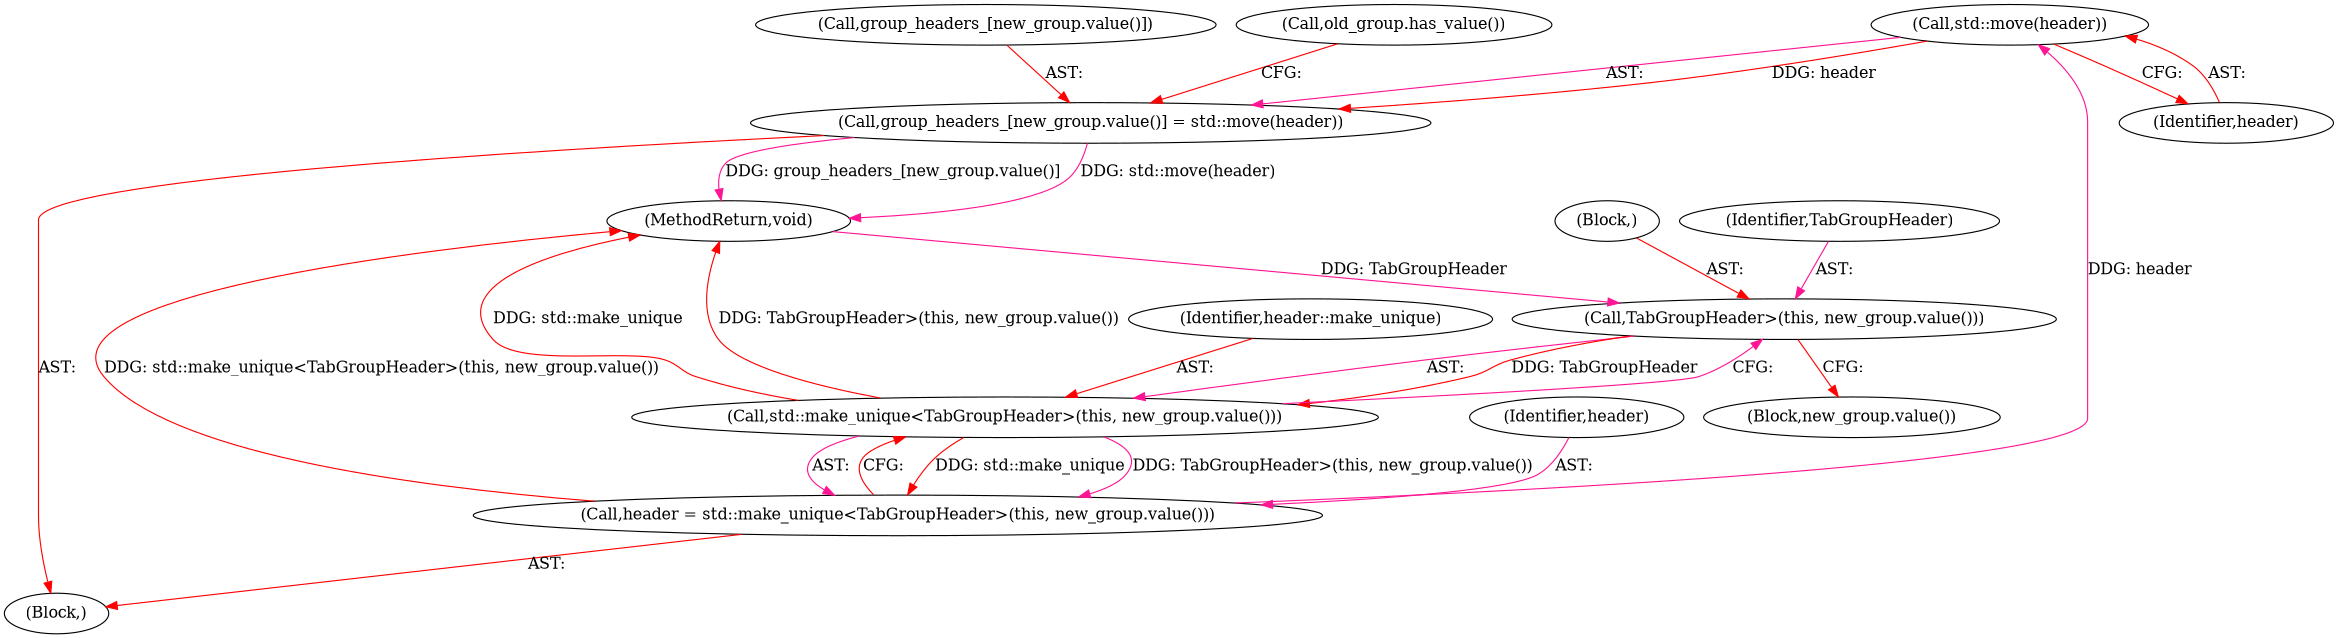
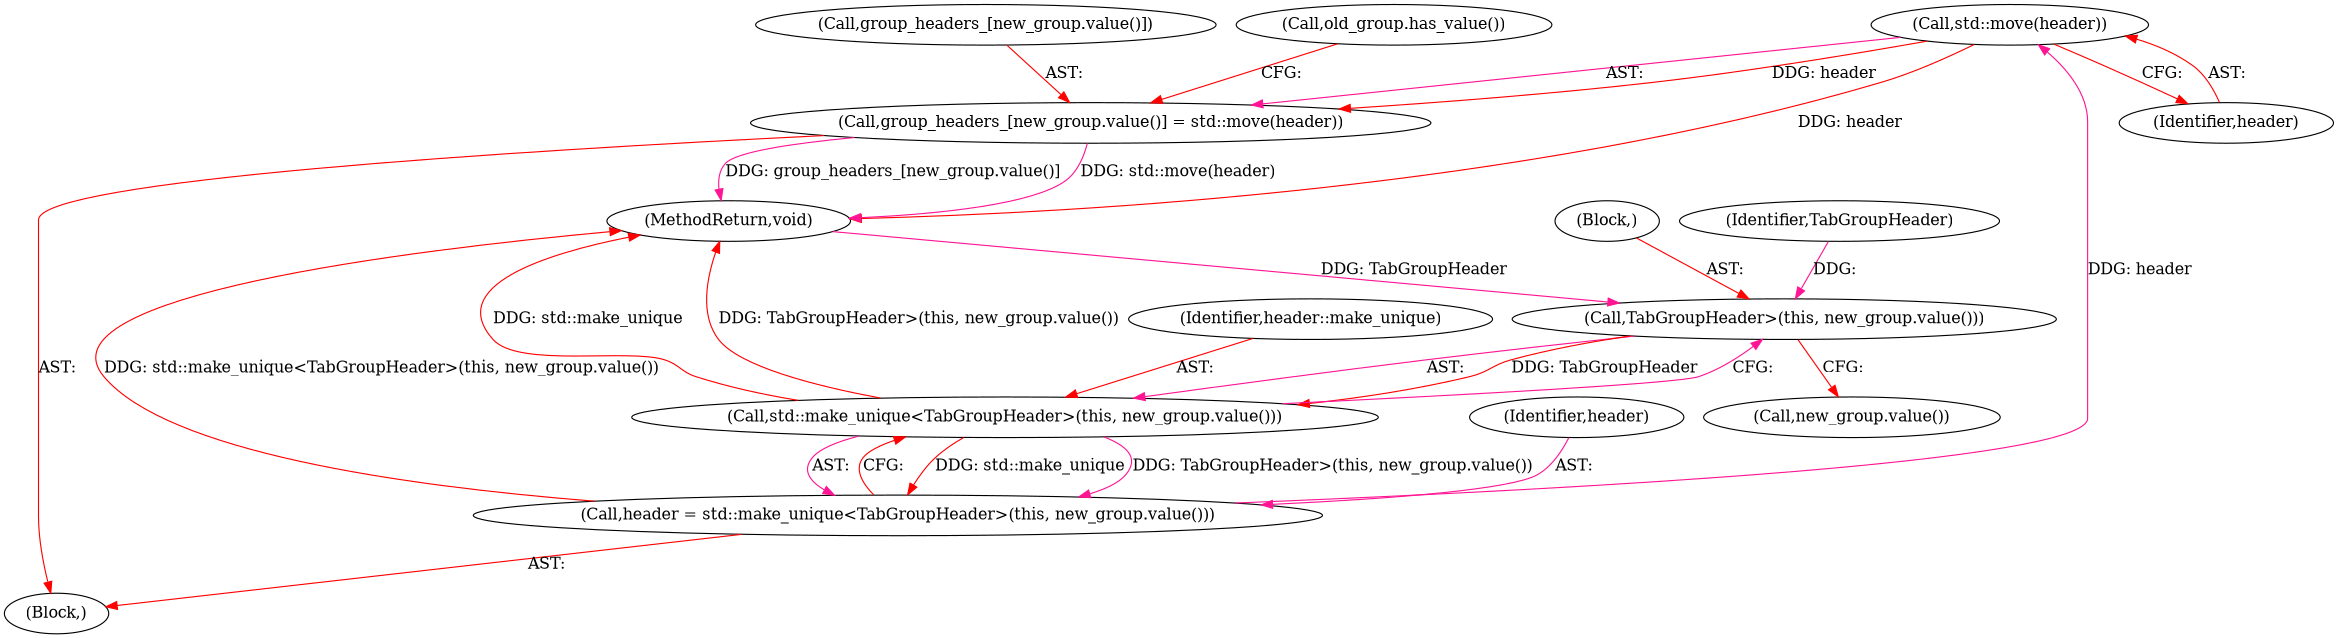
edge "(Call,std::move(header))" -> "(MethodReturn,void)": added, label "DDG: header"
edge "(Identifier,TabGroupHeader)" -> "(Call,TabGroupHeader>(this, new_group.value()))": label "AST: " -> "DDG: "
node "(Block,new_group.value())": label "(Block,new_group.value())" -> "(Call,new_group.value())"
